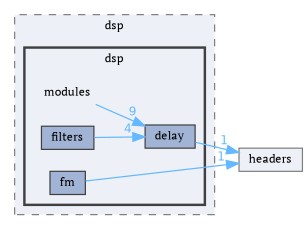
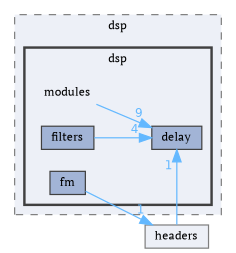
edge "delay" -> "headers": reversed
